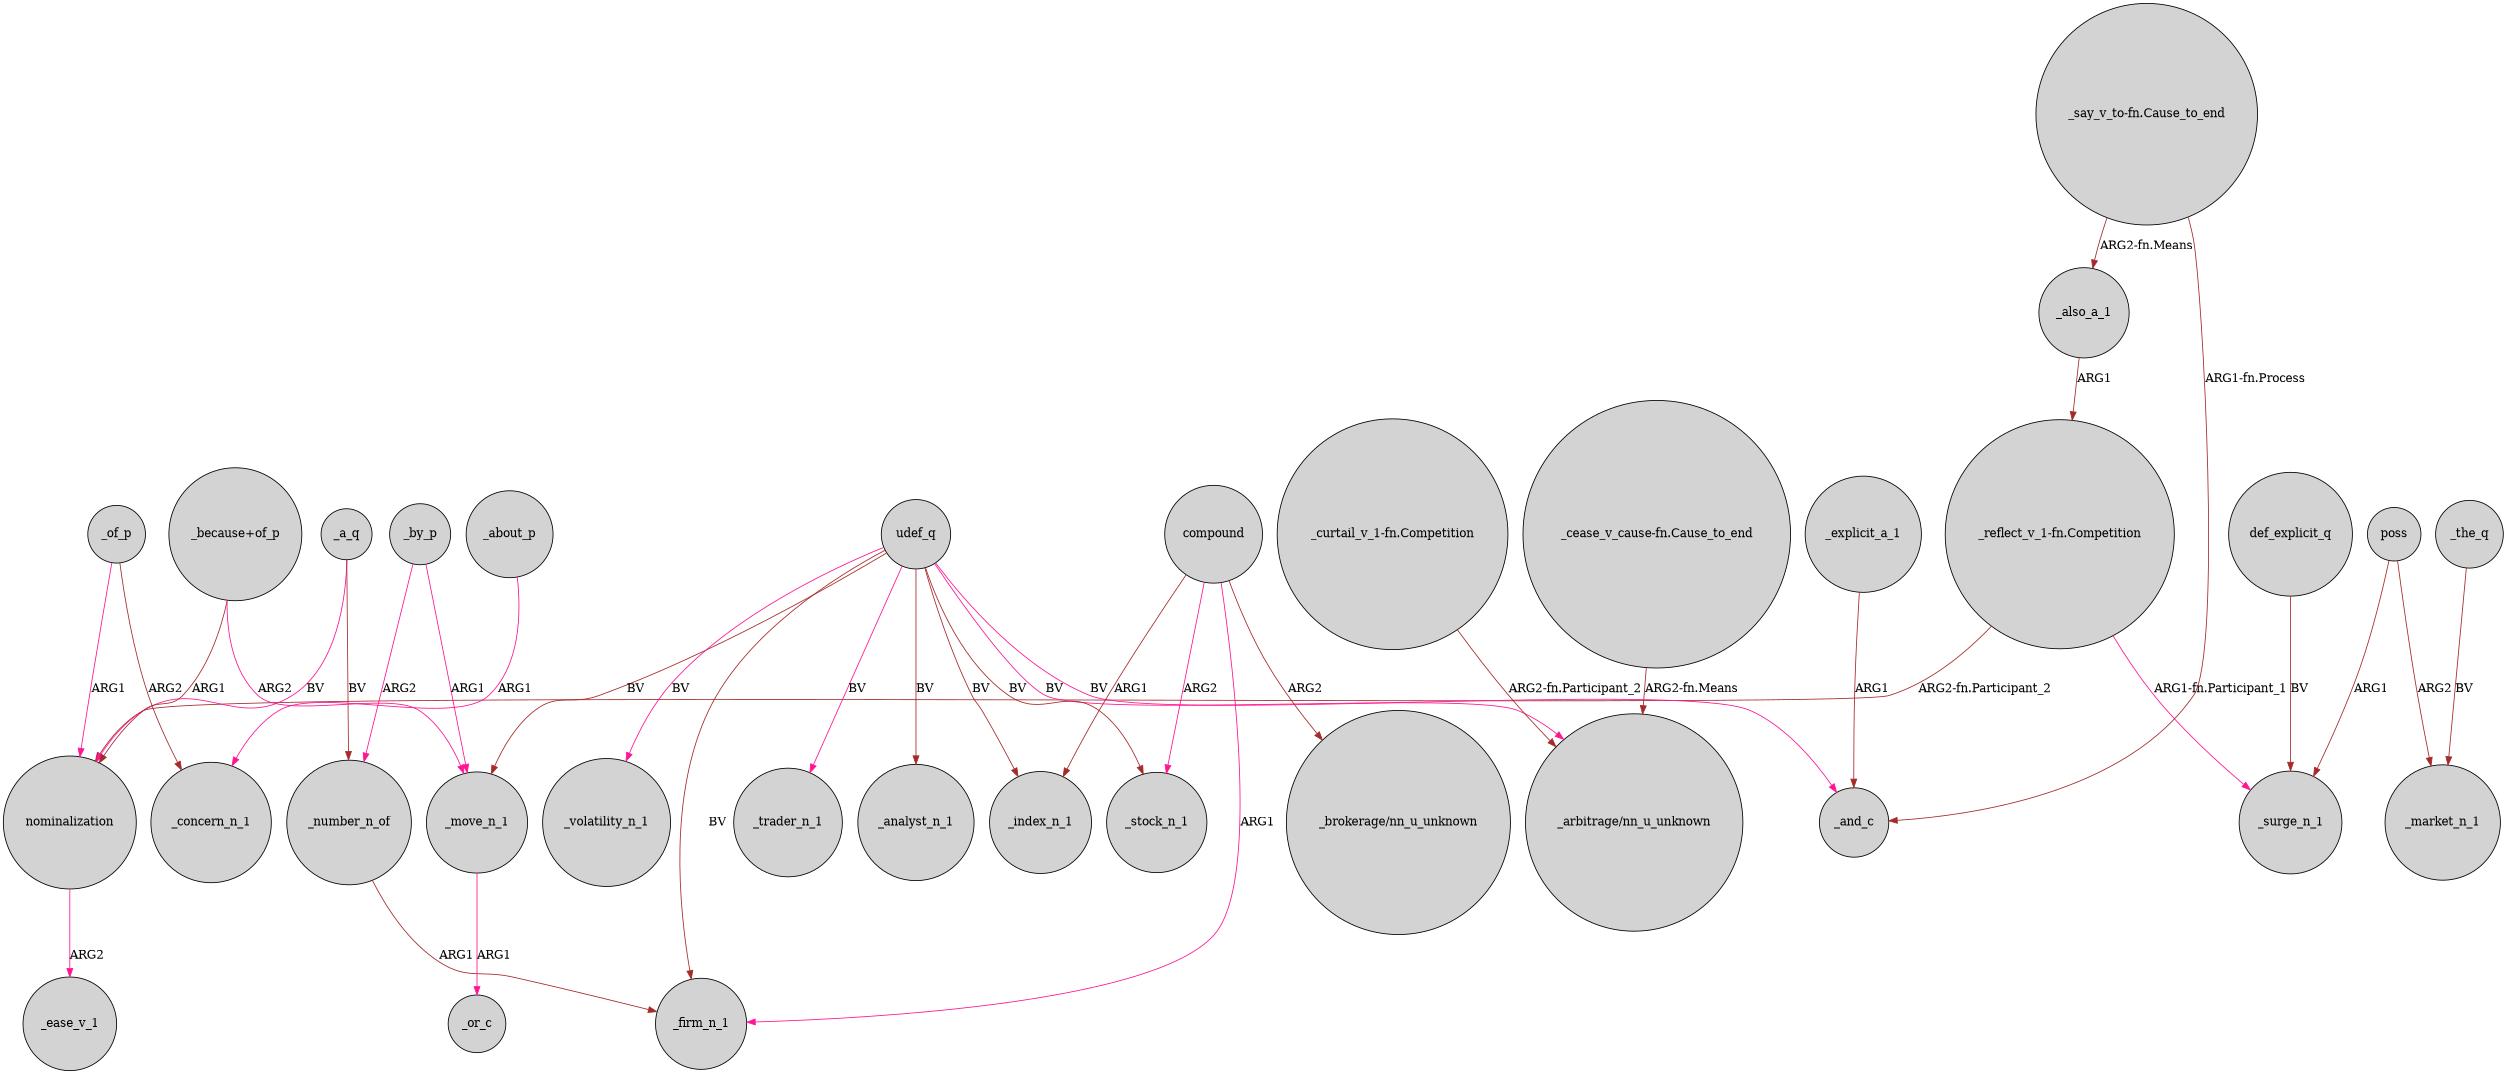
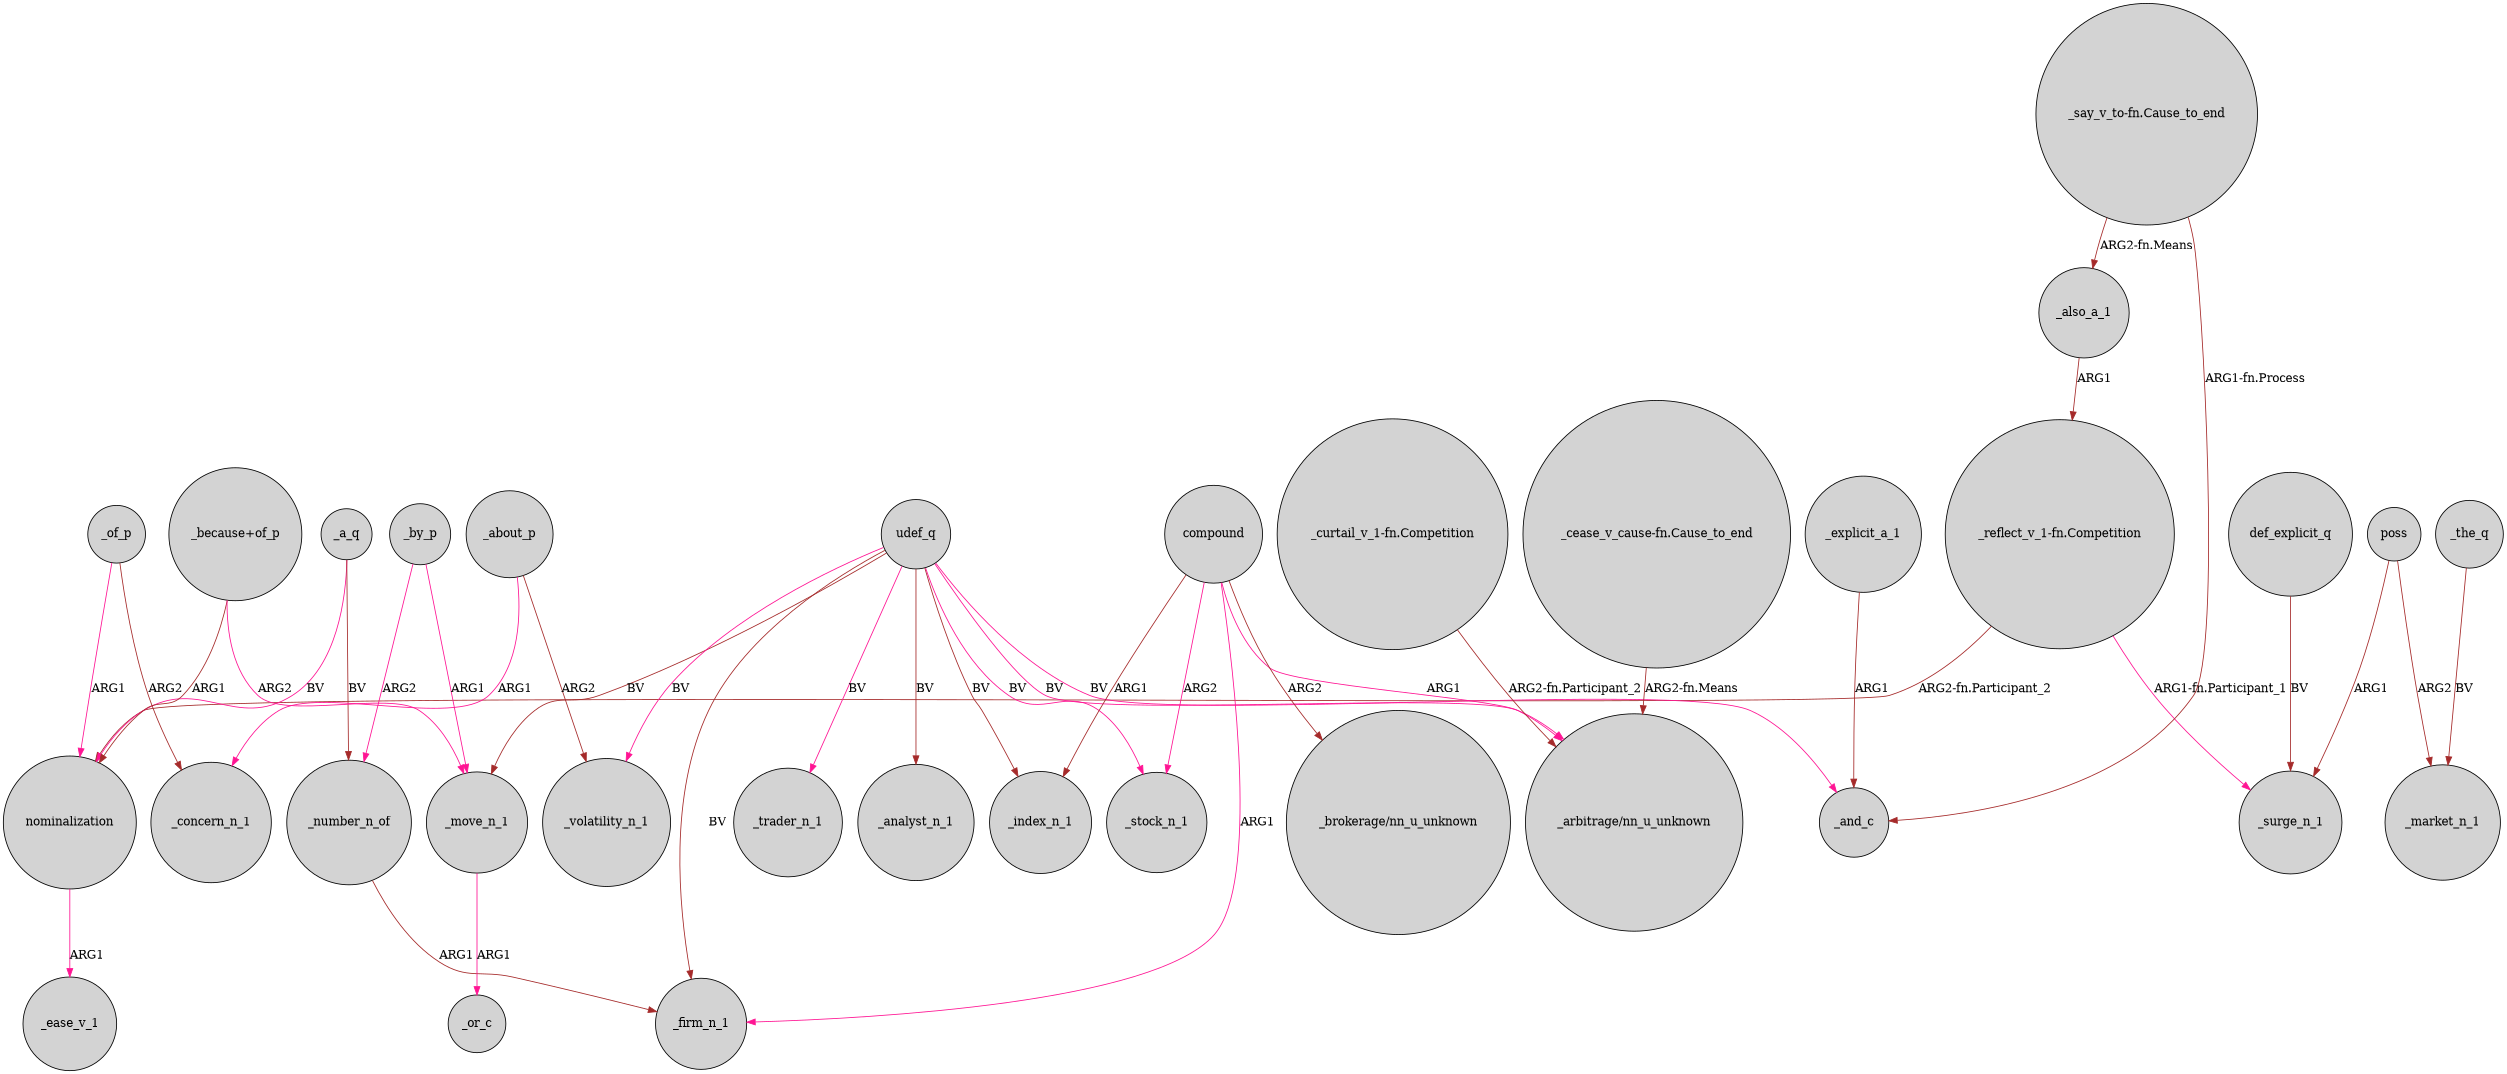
edge "_about_p" -> "_volatility_n_1": added, label "ARG2"
edge "compound" -> "_arbitrage/nn_u_unknown": added, label "ARG1"
edge "udef_q" -> "_stock_n_1": color brown -> deeppink
edge "nominalization" -> "_ease_v_1": label "ARG2" -> "ARG1"
